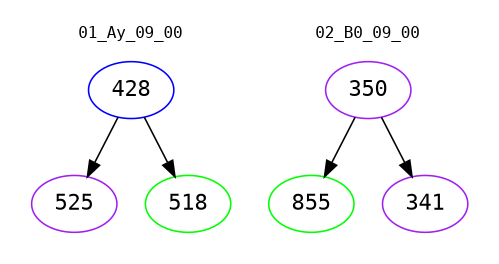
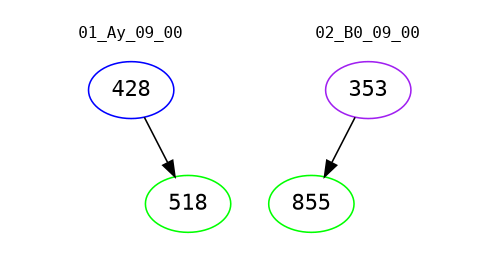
node "350": label "350" -> "353"
node "525": removed
node "341": removed
